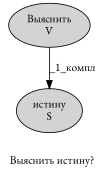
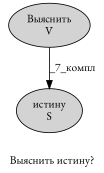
edge "Выяснить V" -> "истину S": label "_1_компл" -> "_7_компл"
